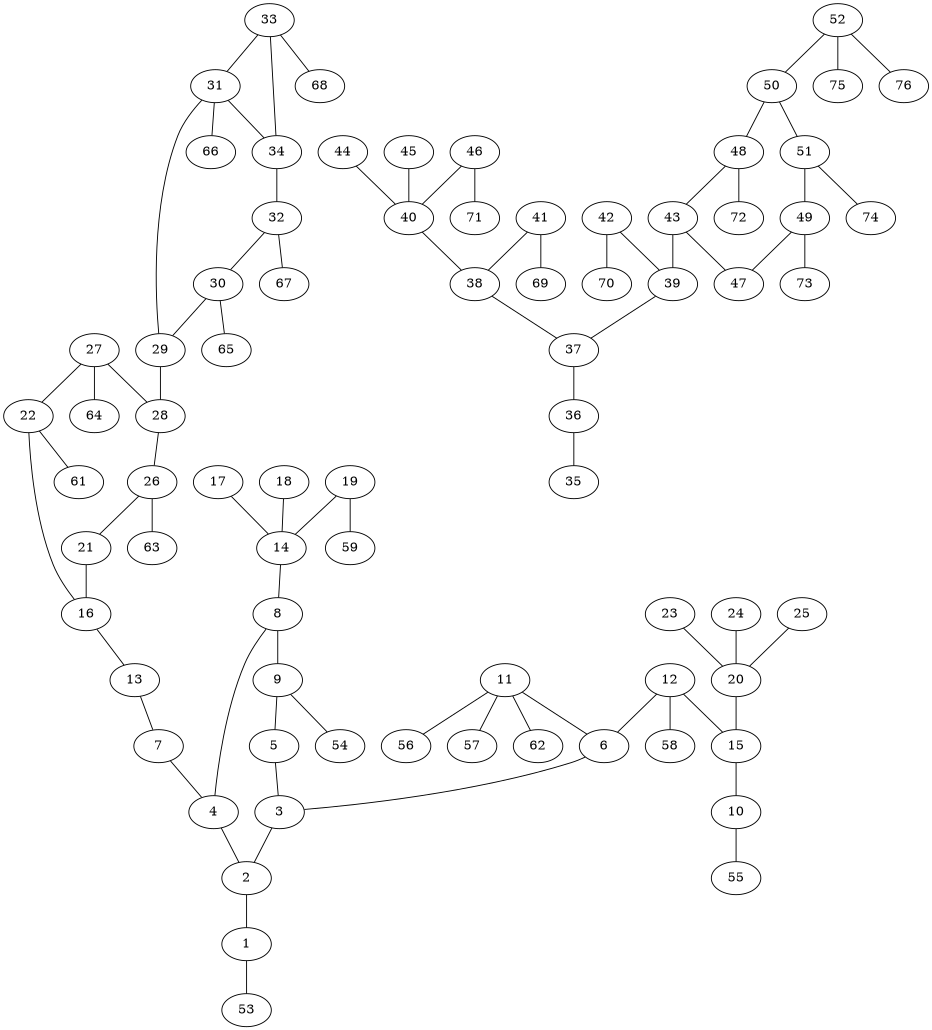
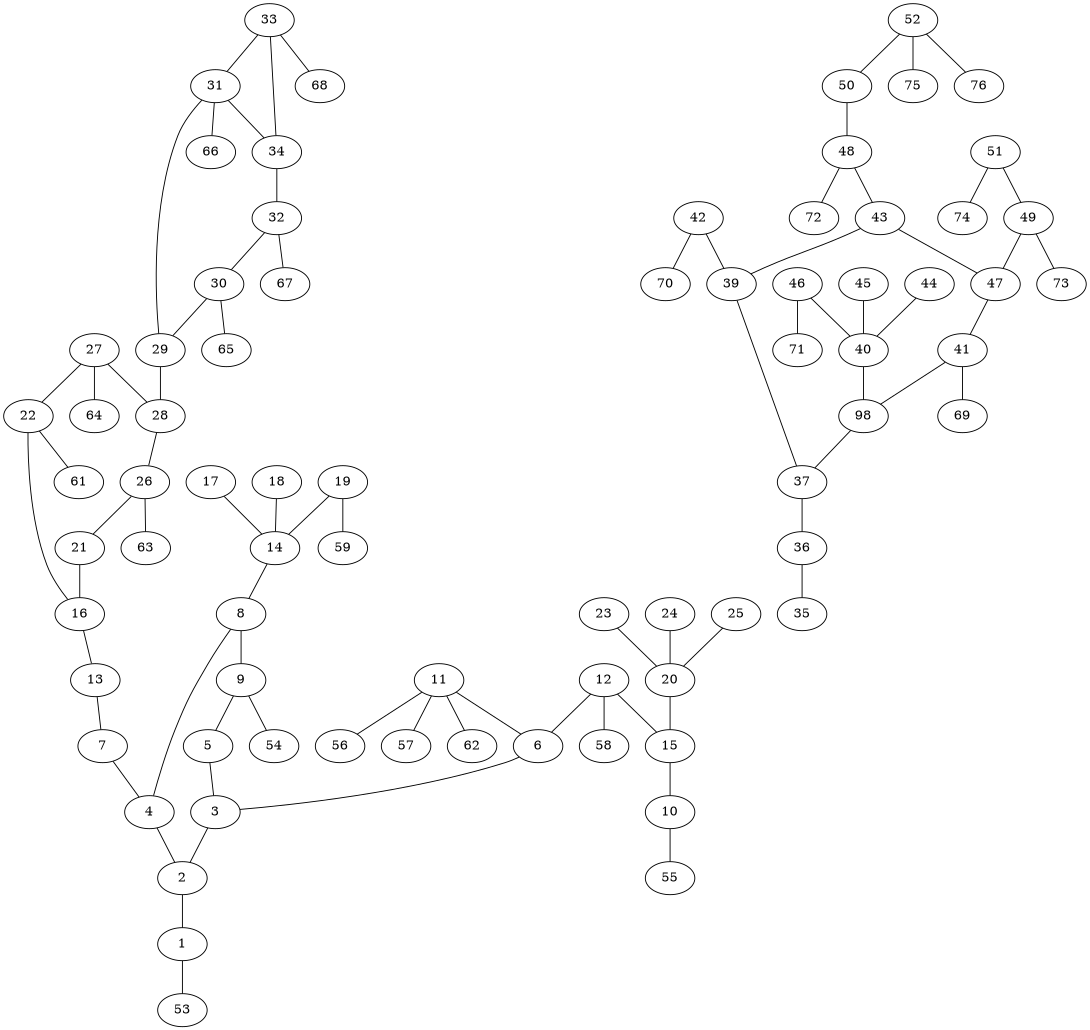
edge "50" -- "51": removed
node "38": label "38" -> "98"
edge "47" -- "41": added
